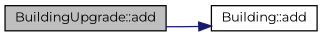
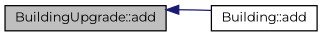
edge "BuildingUpgrade::add" -> "Building::add": reversed
